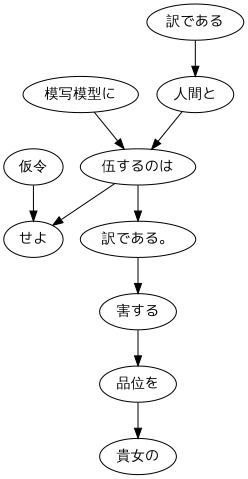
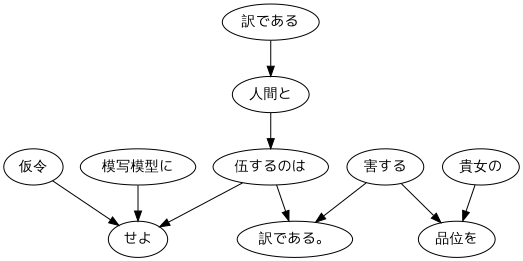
edge "模写模型に" -> "伍するのは": now "模写模型に" -> "せよ"
edge "訳である。" -> "害する": reversed
edge "品位を" -> "貴女の": reversed
